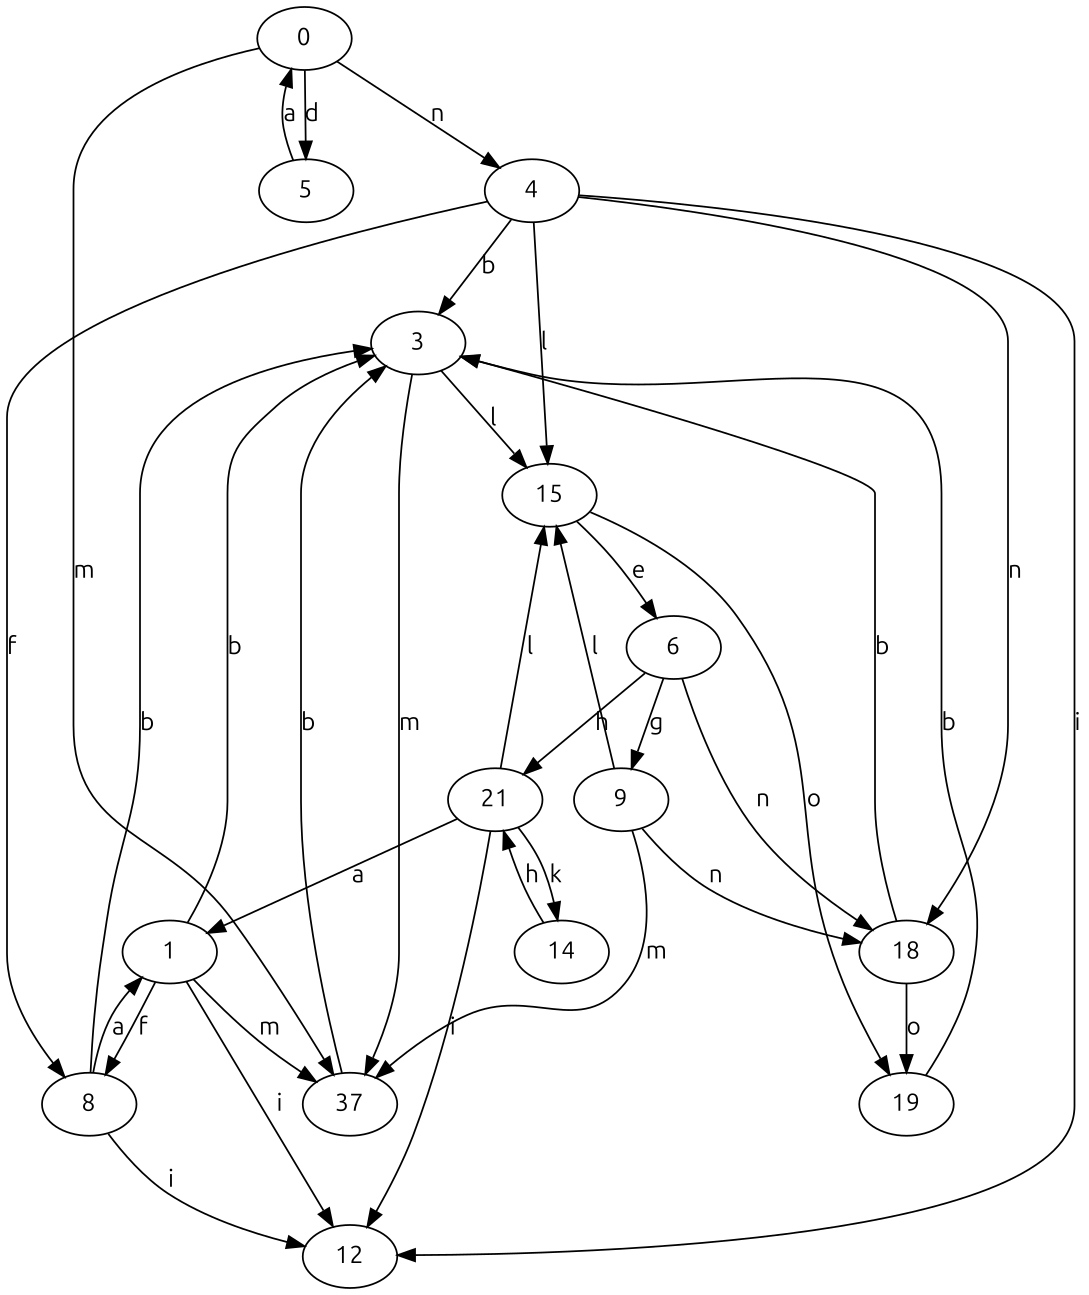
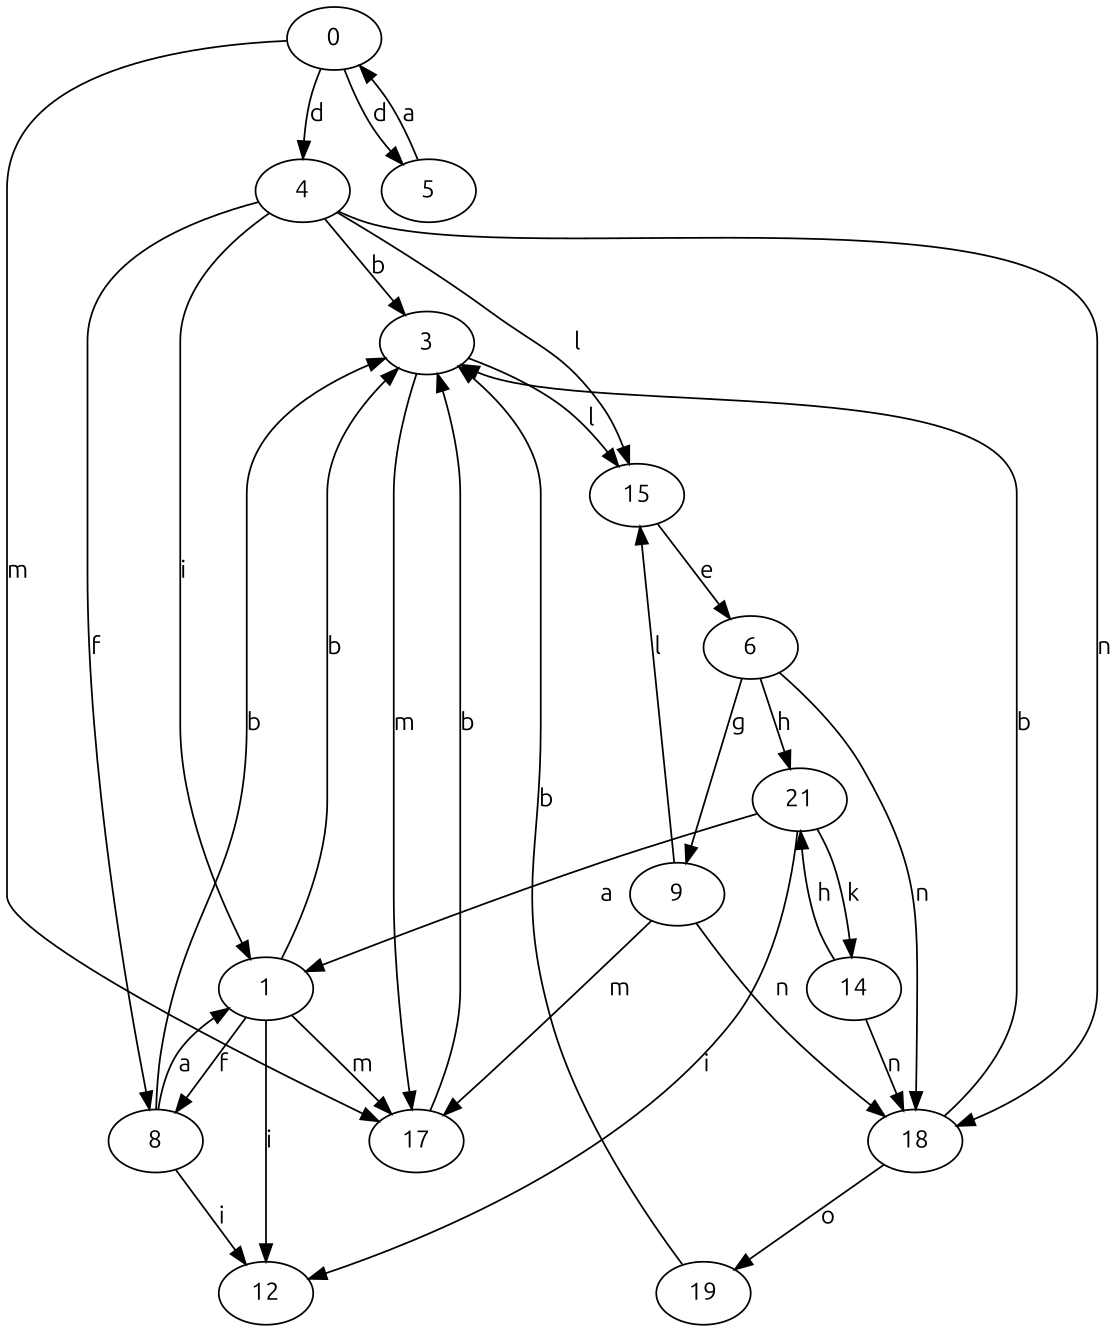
edge "0" -> "4": label "n" -> "d"
edge "21" -> "15": removed, label "l"
edge "15" -> "19": removed, label "o"
edge "4" -> "12": now "4" -> "1"
edge "14" -> "18": added, label "n"
node "37": label "37" -> "17"
